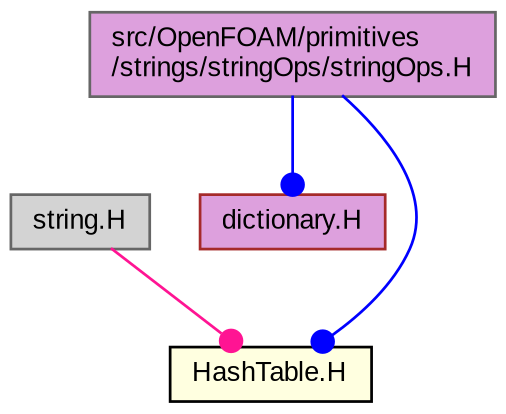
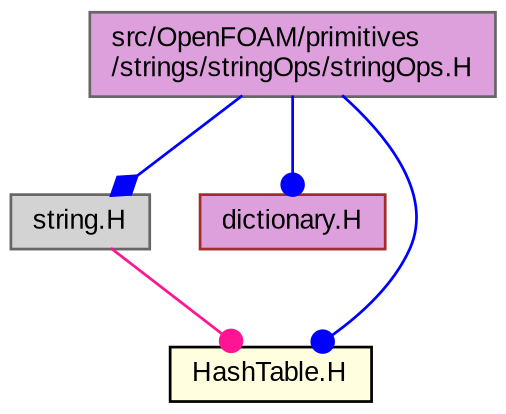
edge "src/OpenFOAM/primitives /strings/stringOps/stringOps.H" -> "string.H": added
